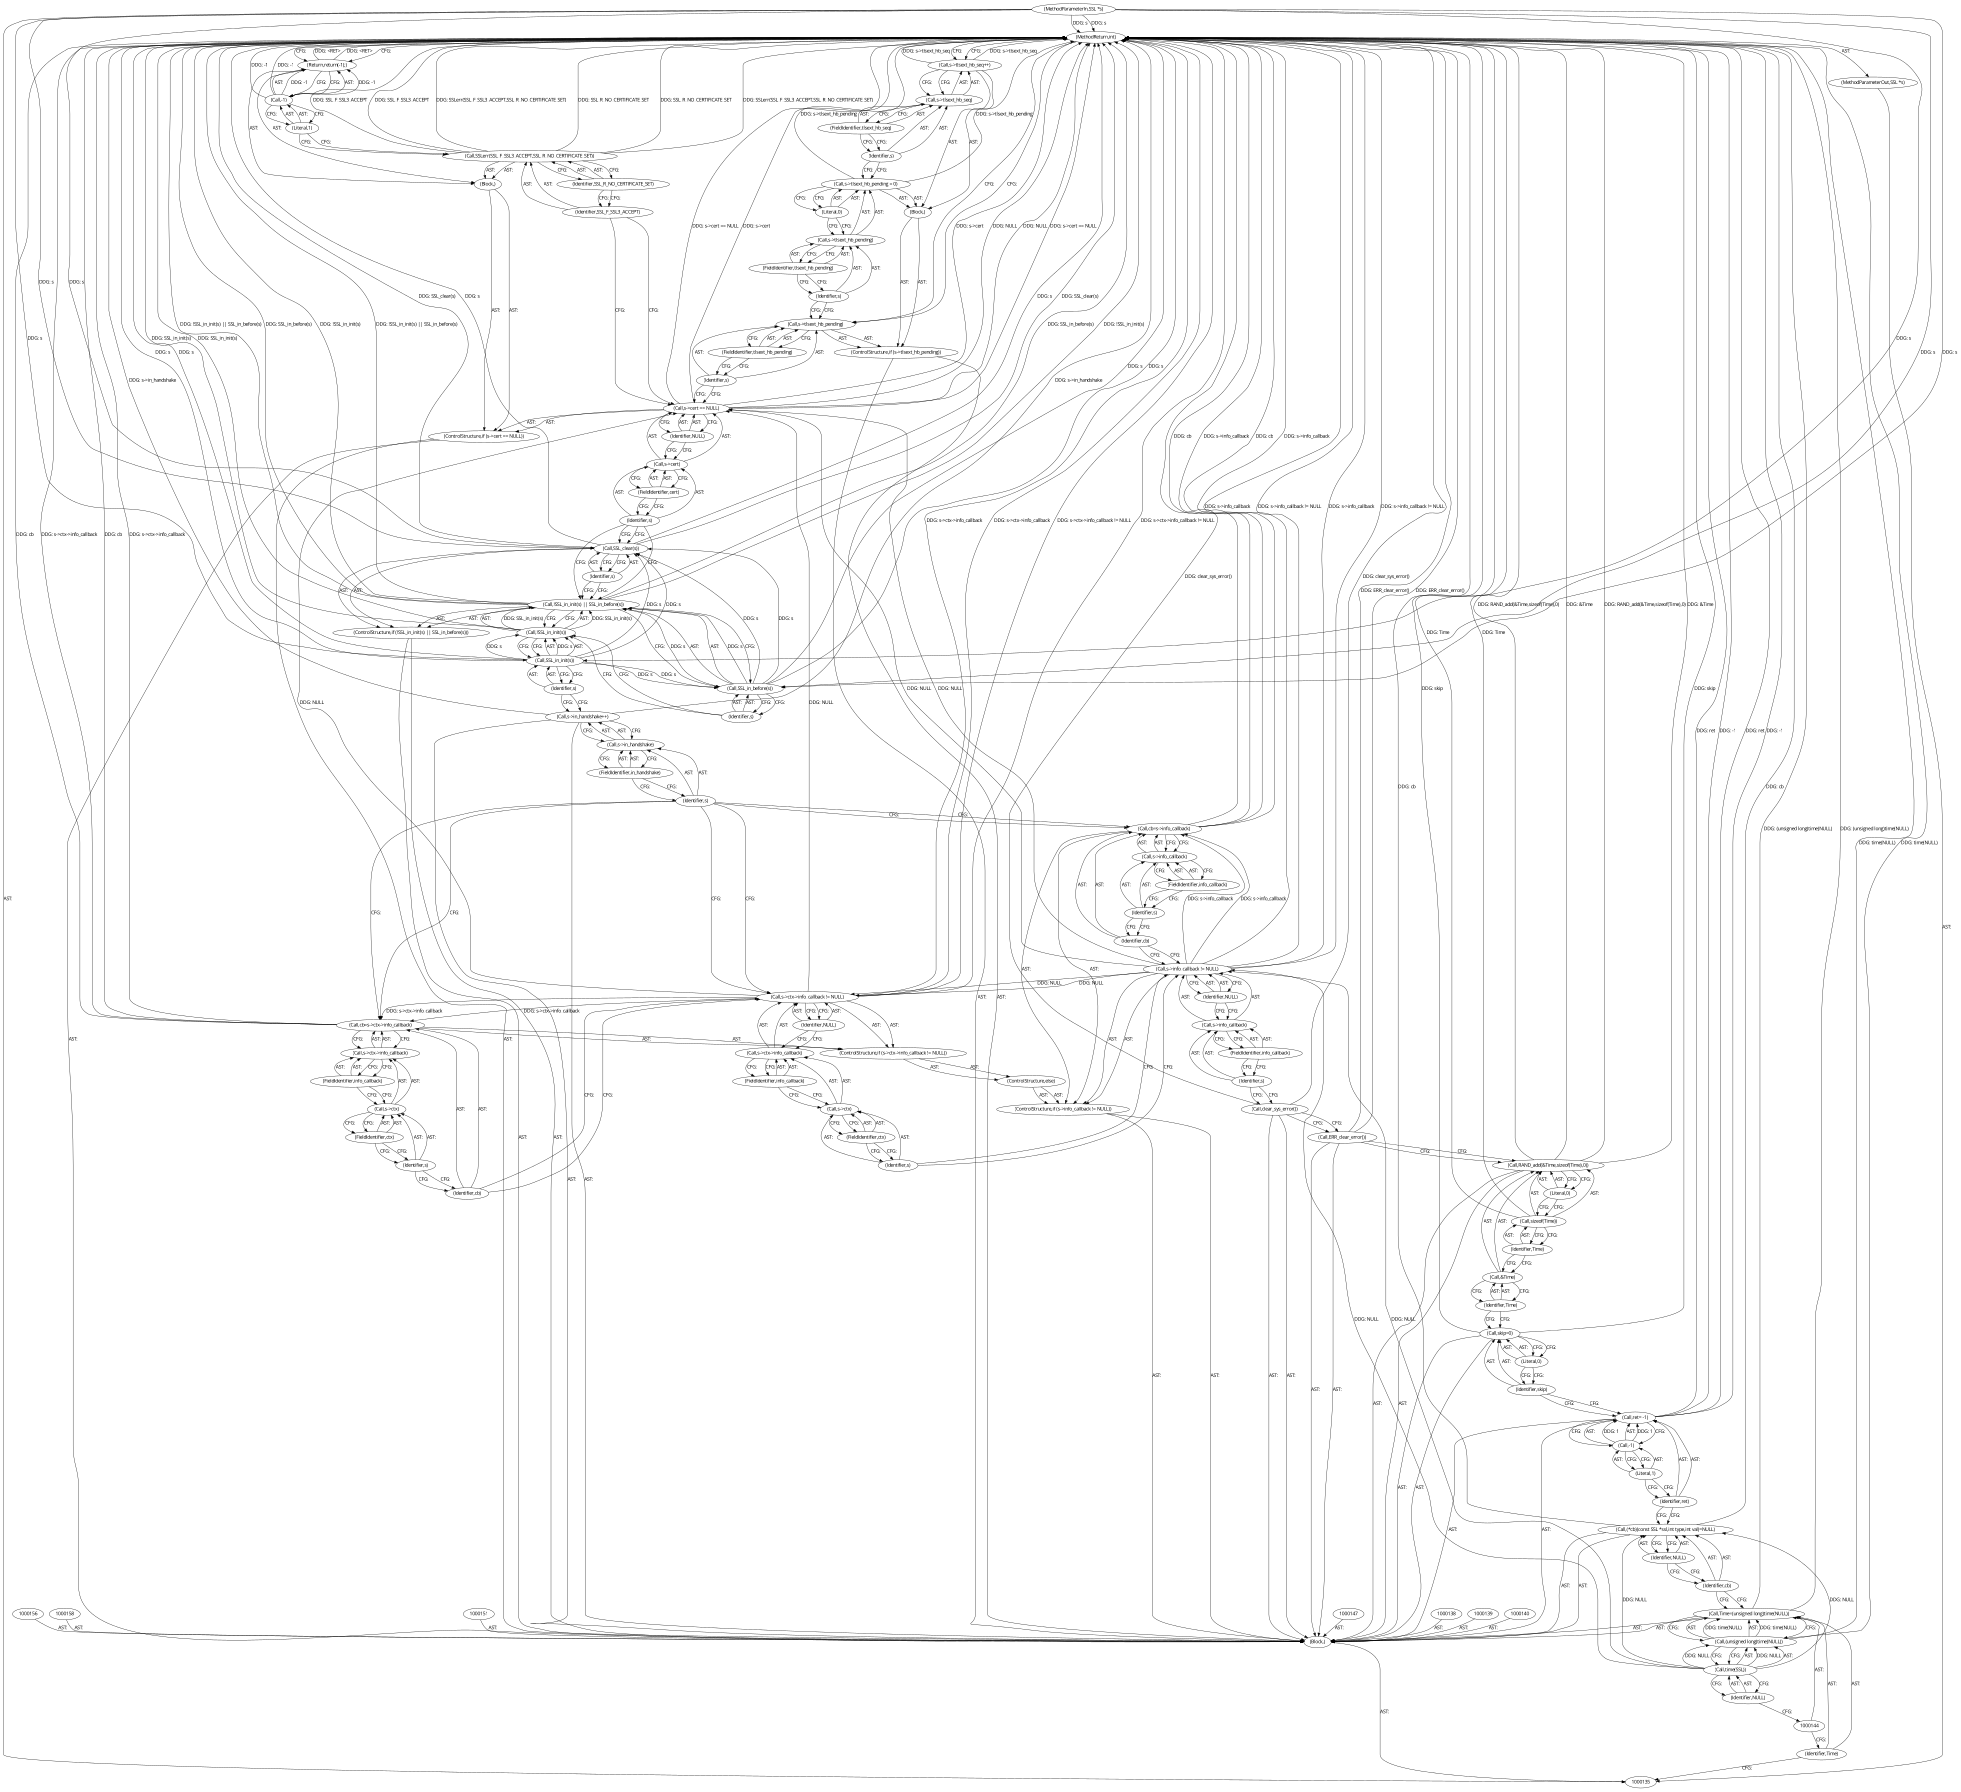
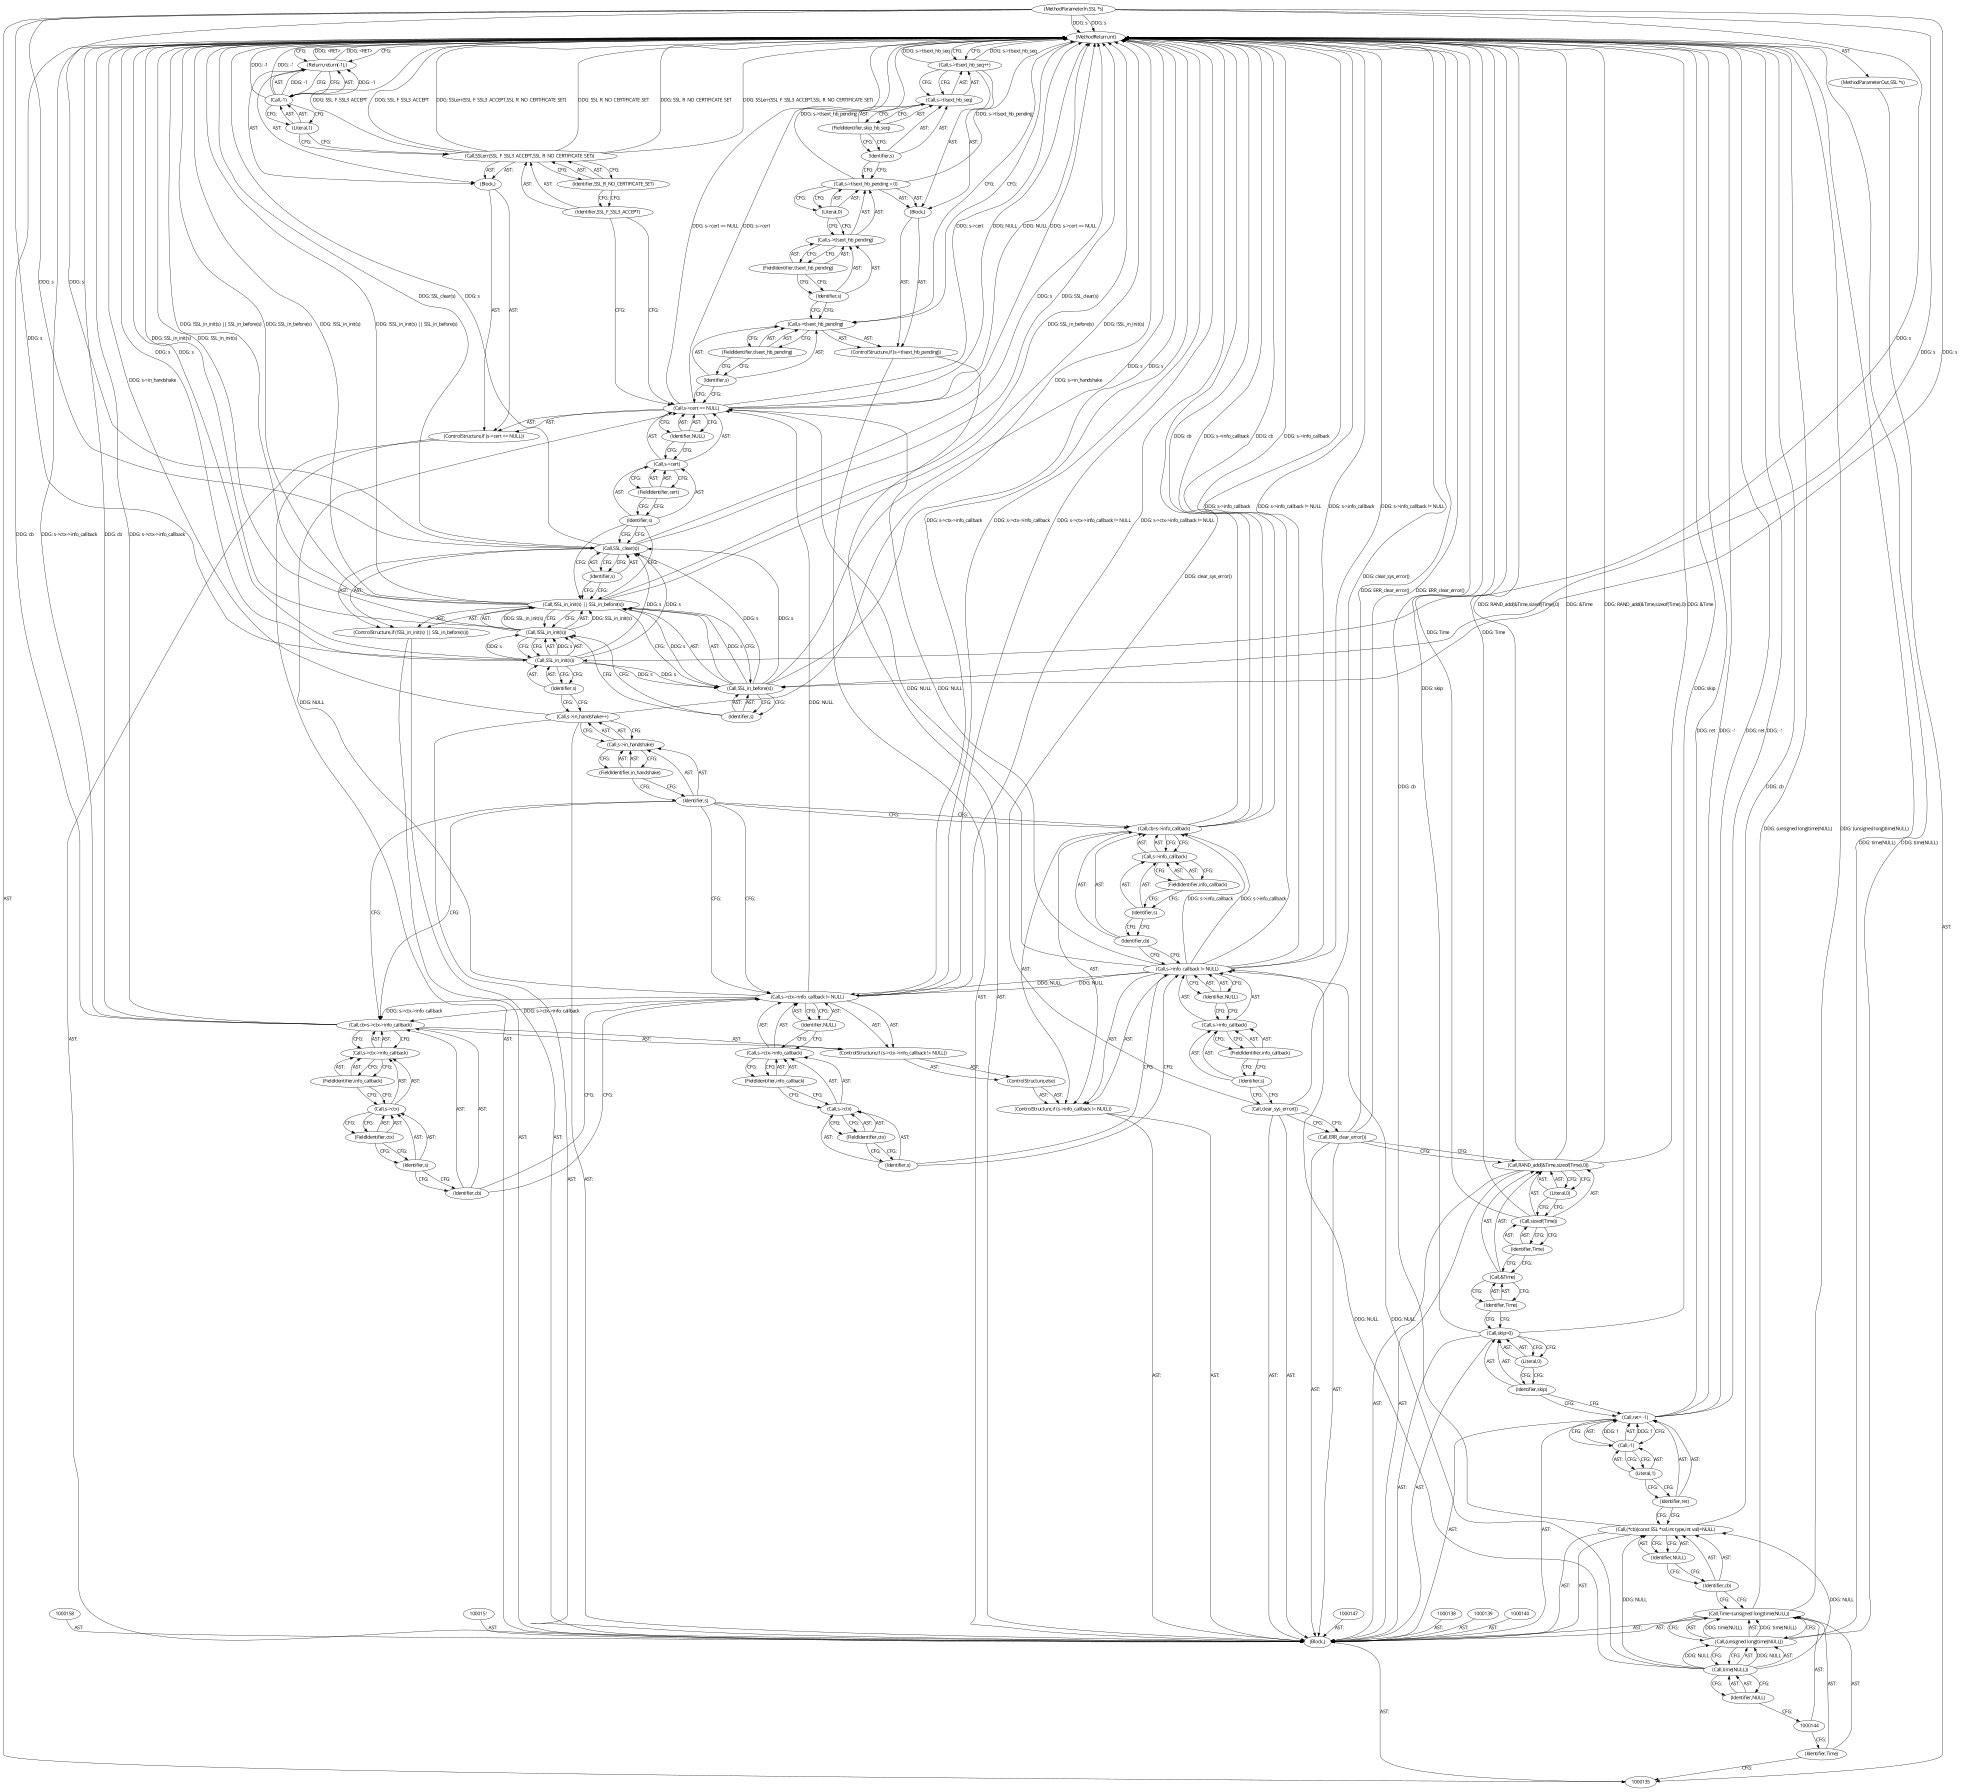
node "(FieldIdentifier,tlsext_hb_seq)": label "(FieldIdentifier,tlsext_hb_seq)" -> "(FieldIdentifier,skip_hb_seq)"
node "1000156": removed
node "(Call,time(SSL))": label "(Call,time(SSL))" -> "(Call,time(NULL))"
